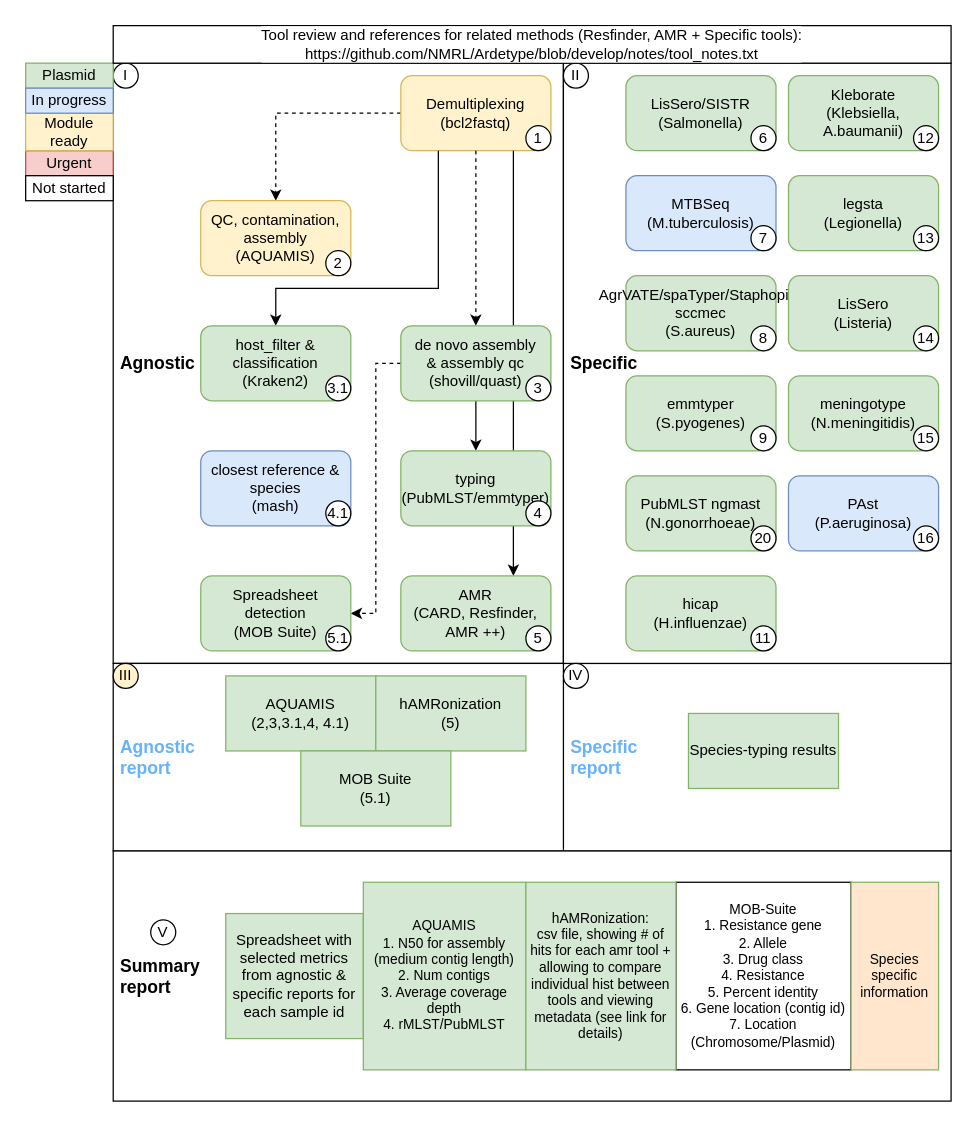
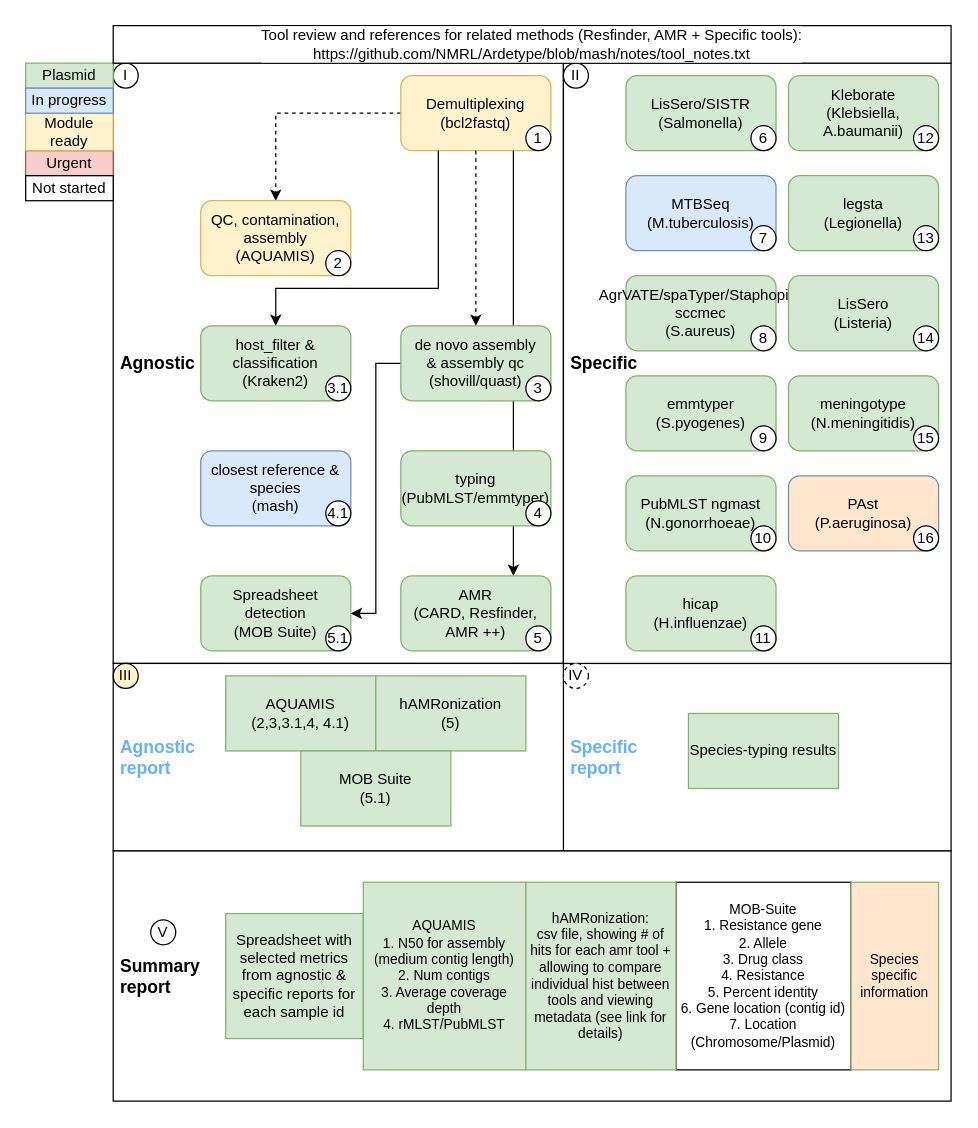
node "Tool review and references for related methods (Resfinder, AMR + Specific tools): https://github.com/NMRL/Ardetype/blob/develop/notes/tool_notes.txt": label "Tool review and references for related methods (Resfinder, AMR + Specific tools): https://github.com/NMRL/Ardetype/blob/develop/notes/tool_notes.txt" -> "Tool review and references for related methods (Resfinder, AMR + Specific tools): https://github.com/NMRL/Ardetype/blob/mash/notes/tool_notes.txt"
edge "de novo assembly & assembly qc (shovill/quast)" -> "typing (PubMLST/emmtyper)": removed
edge "de novo assembly & assembly qc (shovill/quast)" -> "Spreadsheet detection (MOB Suite)": style dashed -> solid
node "PAst (P.aeruginosa)": fillcolor #dae8fc -> #ffe6cc
node "20": label "20" -> "10"
node "IV": style solid -> dashed
